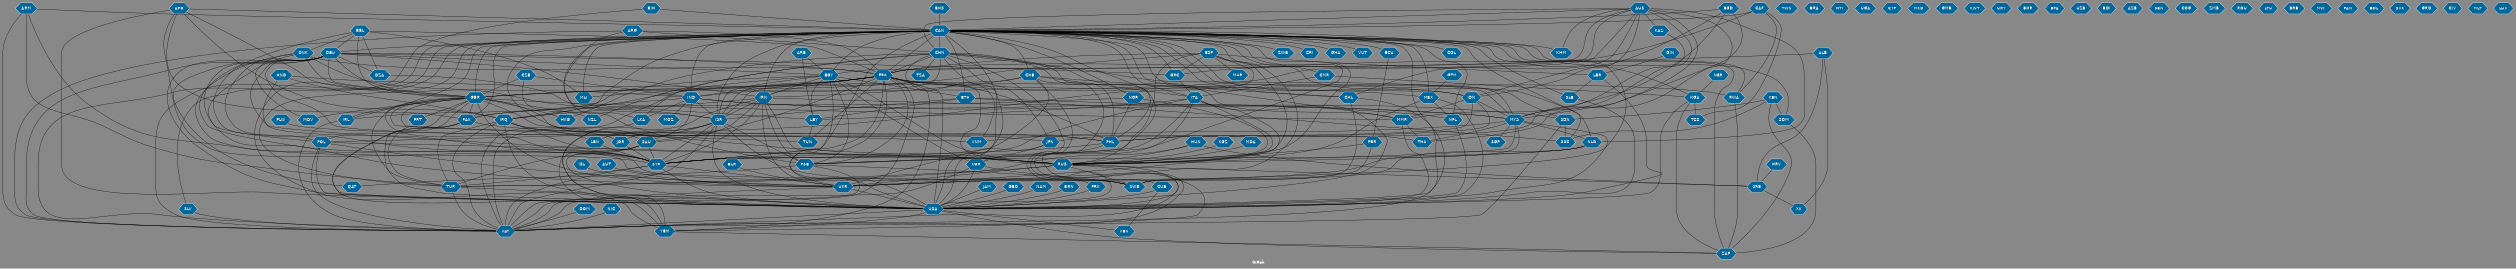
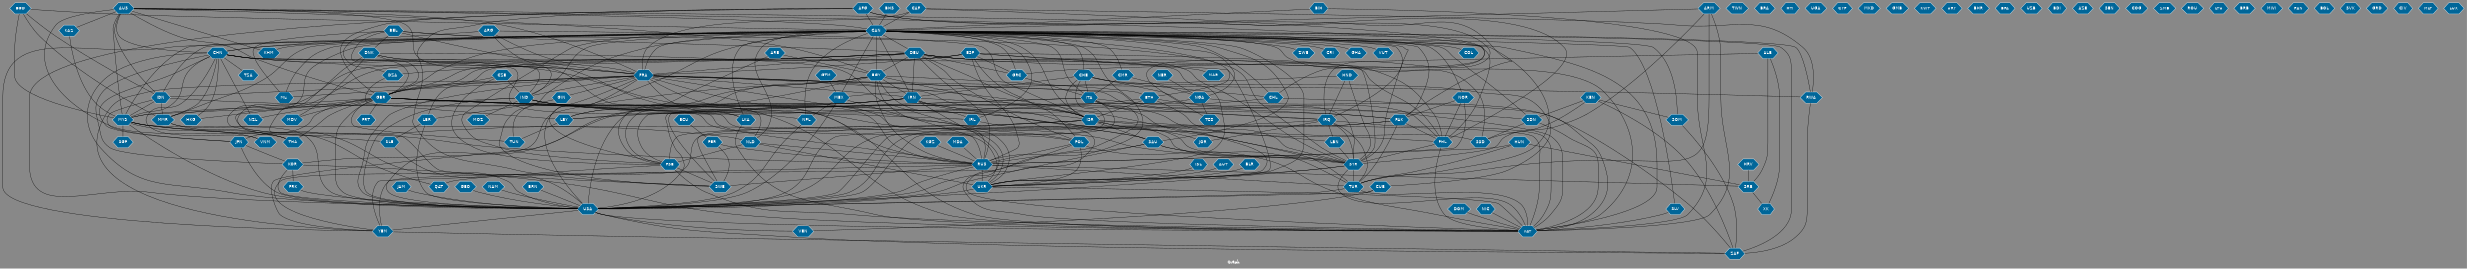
edge "CAN" -- "ECU": removed
edge "FRA" -- "GIN": added
node "PLW": removed
edge "JOR" -- "SYR": removed
